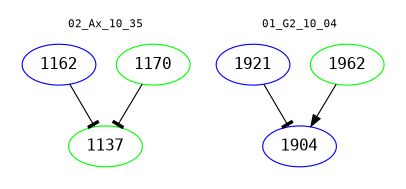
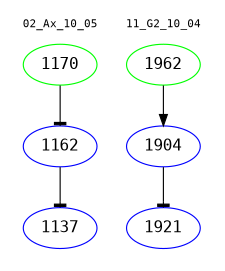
cluster "02_Ax_10_35": label "02_Ax_10_35" -> "02_Ax_10_05"
cluster "01_G2_10_04": label "01_G2_10_04" -> "11_G2_10_04"
edge "1170" -> "1137": now "1170" -> "1162"
edge "1921" -> "1904": reversed
node "1137": color green -> blue
